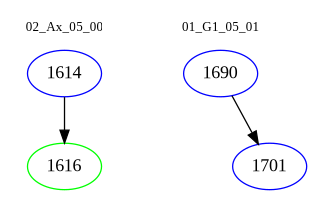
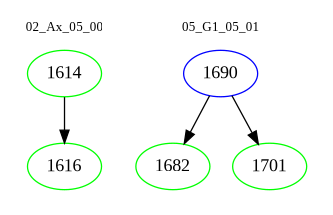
cluster "01_G1_05_01": label "01_G1_05_01" -> "05_G1_05_01"
node "1614": color blue -> green
node "1682": added
node "1701": color blue -> green
